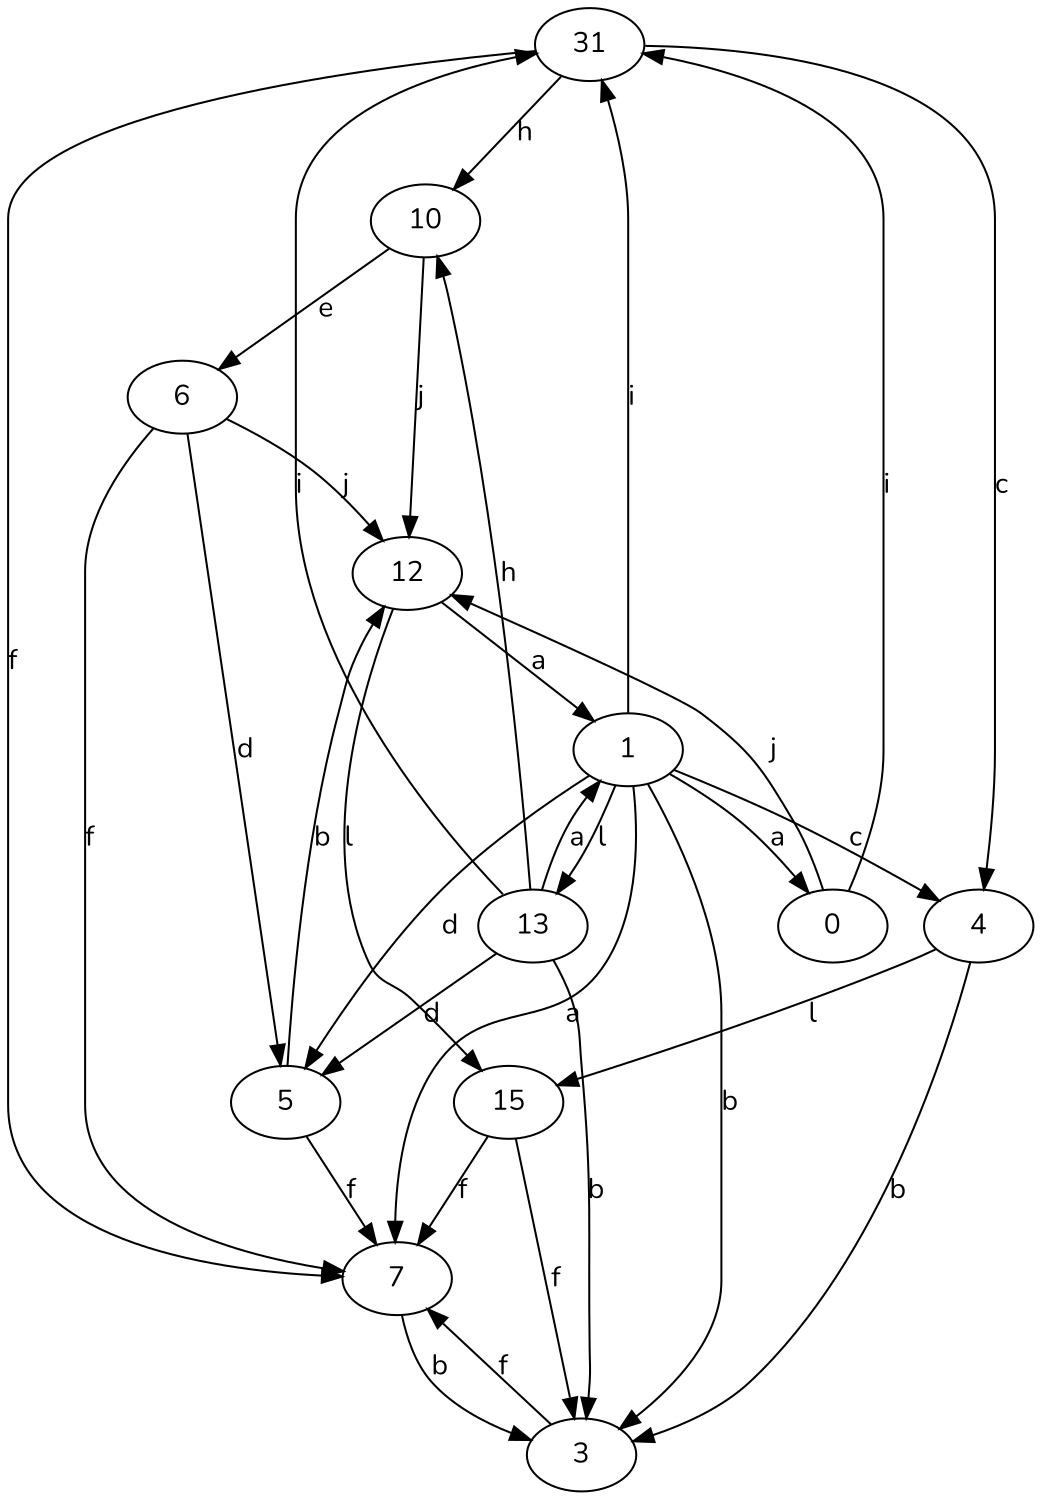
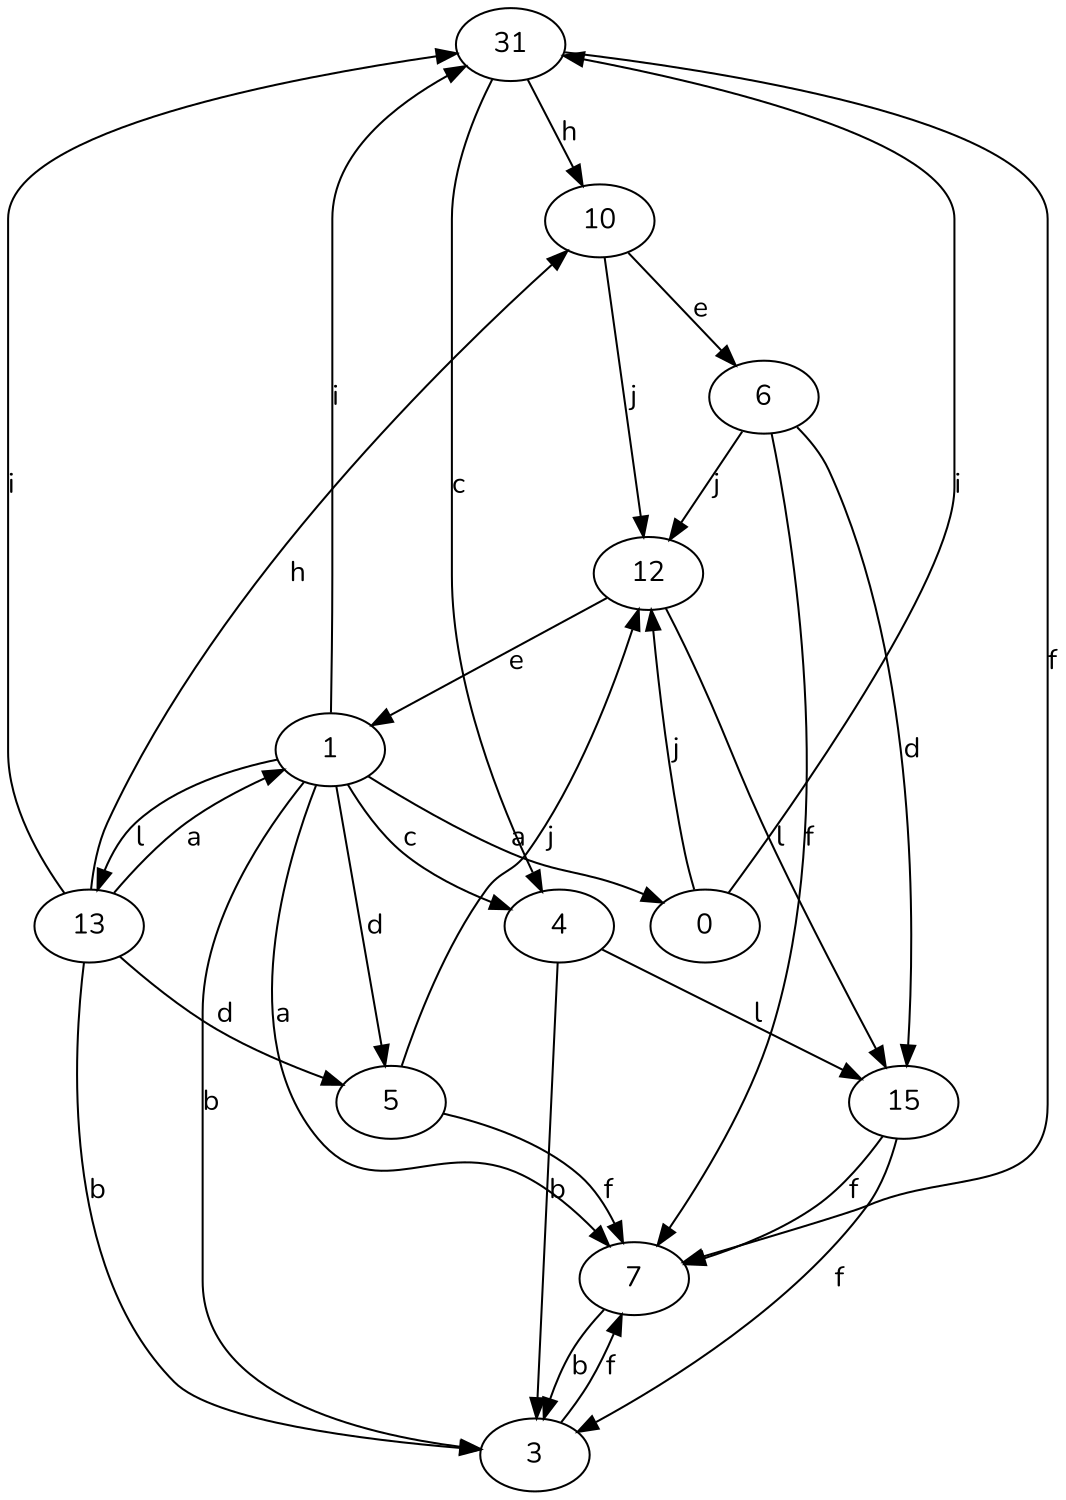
edge "12" -> "1": label "a" -> "e"
edge "6" -> "5": now "6" -> "15"
edge "5" -> "12": label "b" -> "j"
